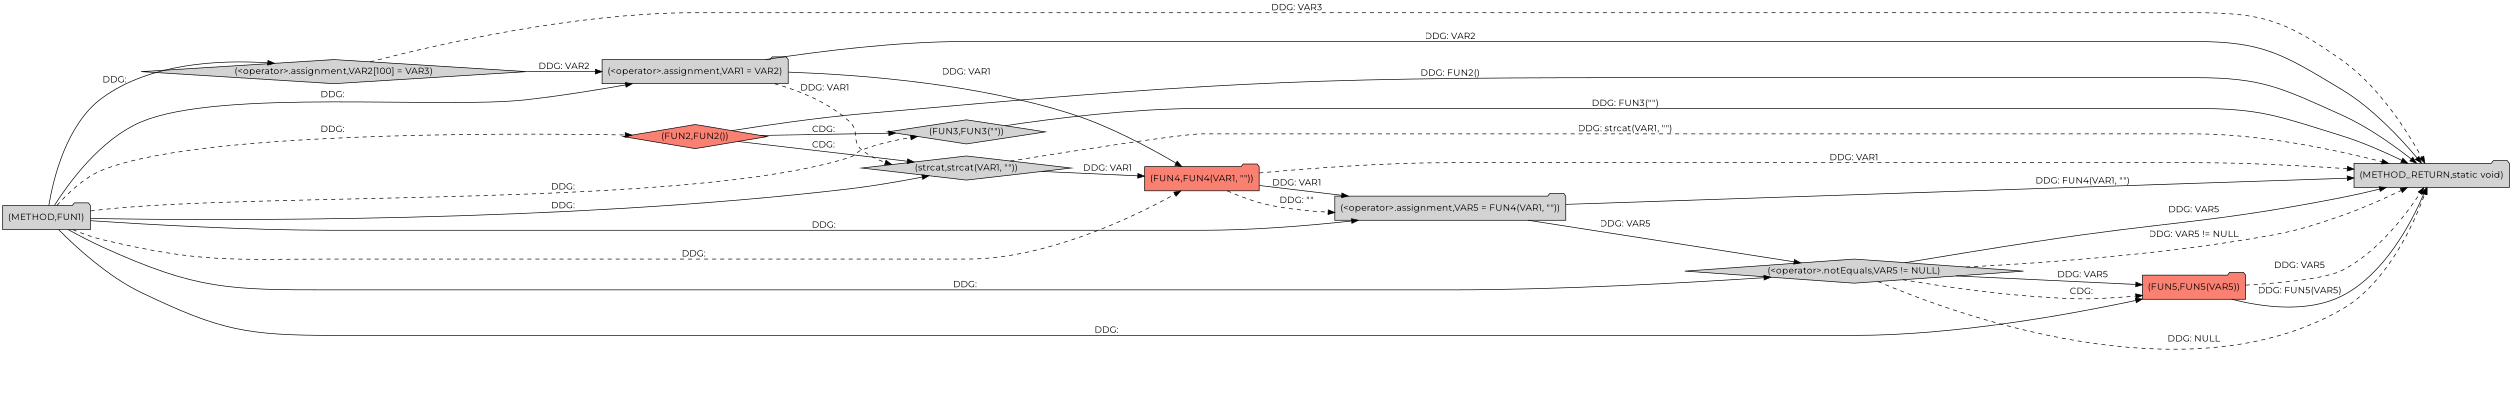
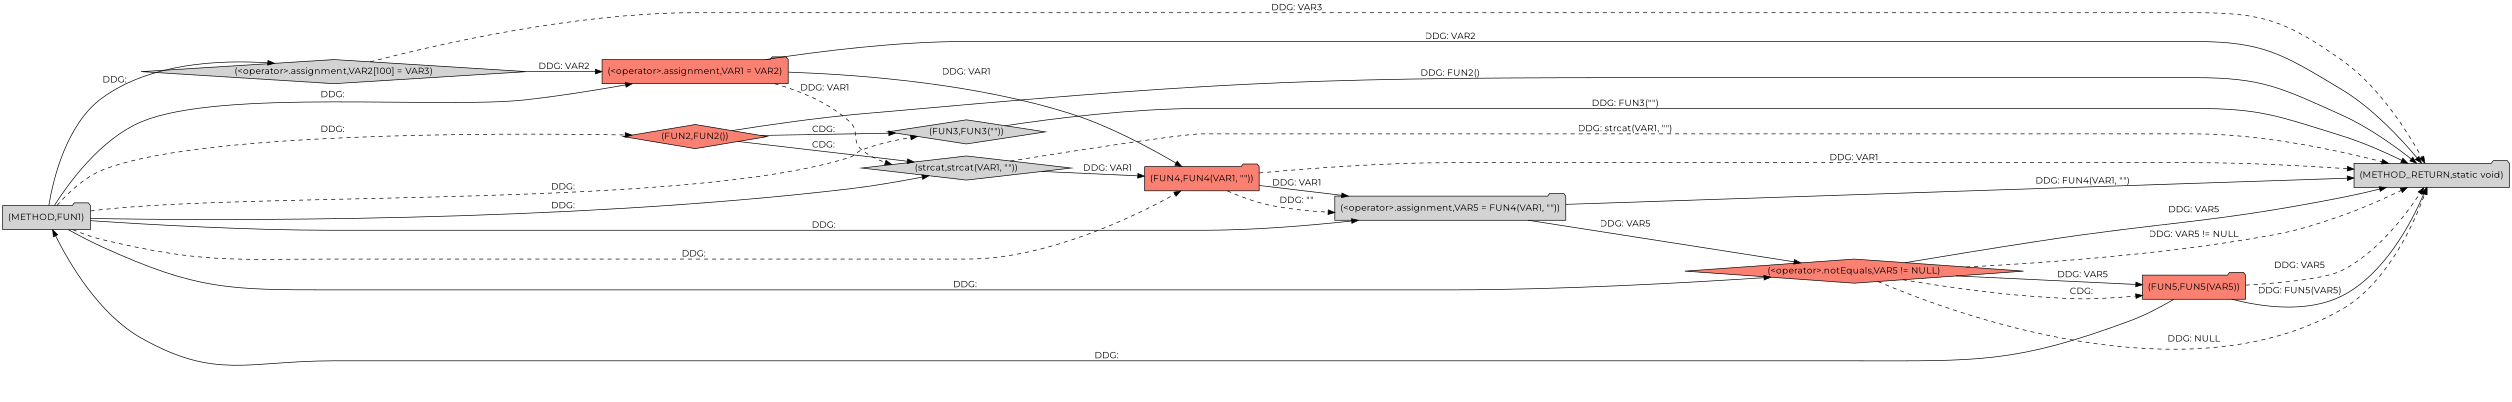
node "(<operator>.assignment,VAR1 = VAR2)": fillcolor lightgrey -> salmon
node "(<operator>.notEquals,VAR5 != NULL)": fillcolor lightgrey -> salmon
edge "(METHOD,FUN1)" -> "(FUN5,FUN5(VAR5))": reversed
